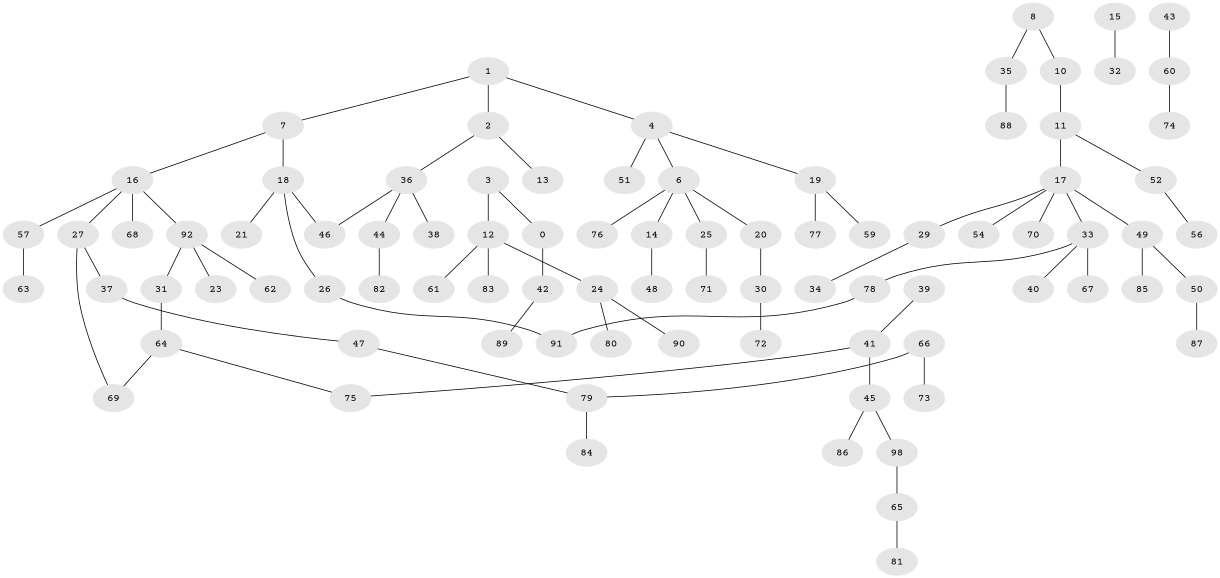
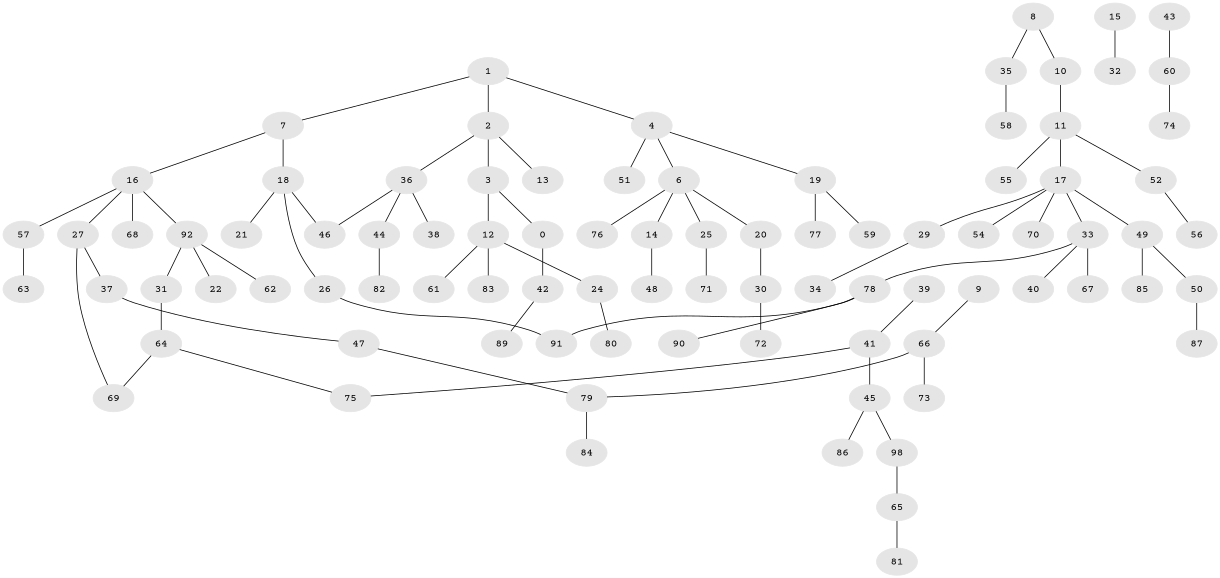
node "88": label "88" -> "58"
edge "2" -- "3": added
node "55": added
node "23": label "23" -> "22"
node "9": added
edge "24" -- "90": now "78" -- "90"
